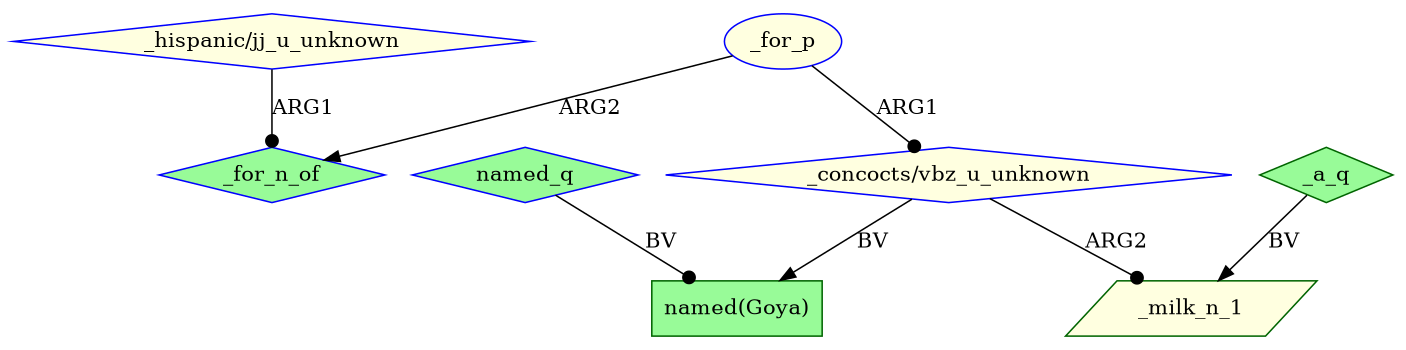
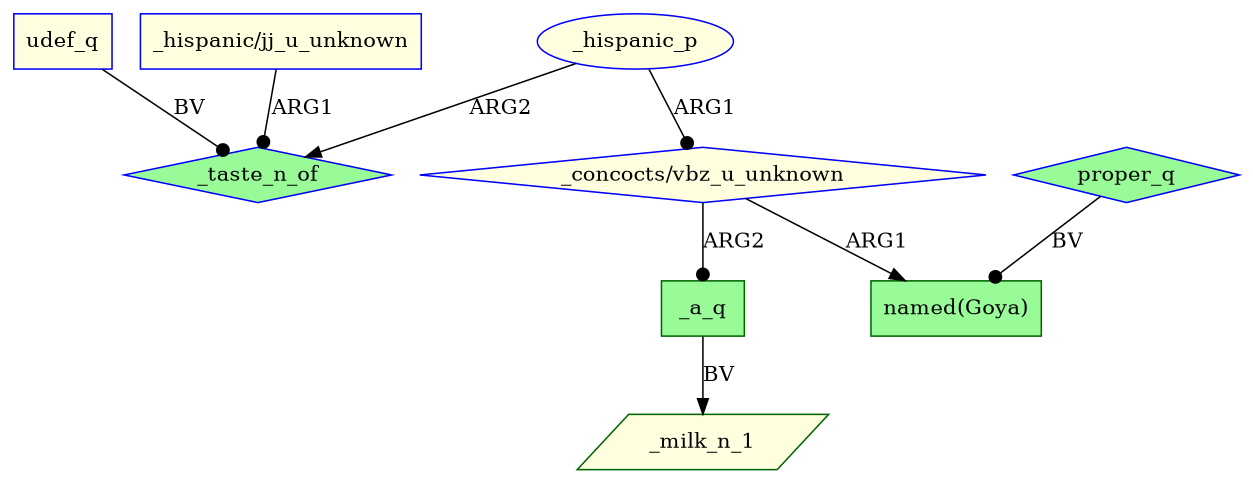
node "udef_q": added
node "_hispanic/jj_u_unknown": shape diamond -> box
node "_for_p": label "_for_p" -> "_hispanic_p"
node "_for_n_of": label "_for_n_of" -> "_taste_n_of"
node "named_q": label "named_q" -> "proper_q"
node "_a_q": shape diamond -> box
edge "_concocts/vbz_u_unknown" -> "_milk_n_1": now "_concocts/vbz_u_unknown" -> "_a_q"
edge "_concocts/vbz_u_unknown" -> "named(Goya)": label "BV" -> "ARG1"
